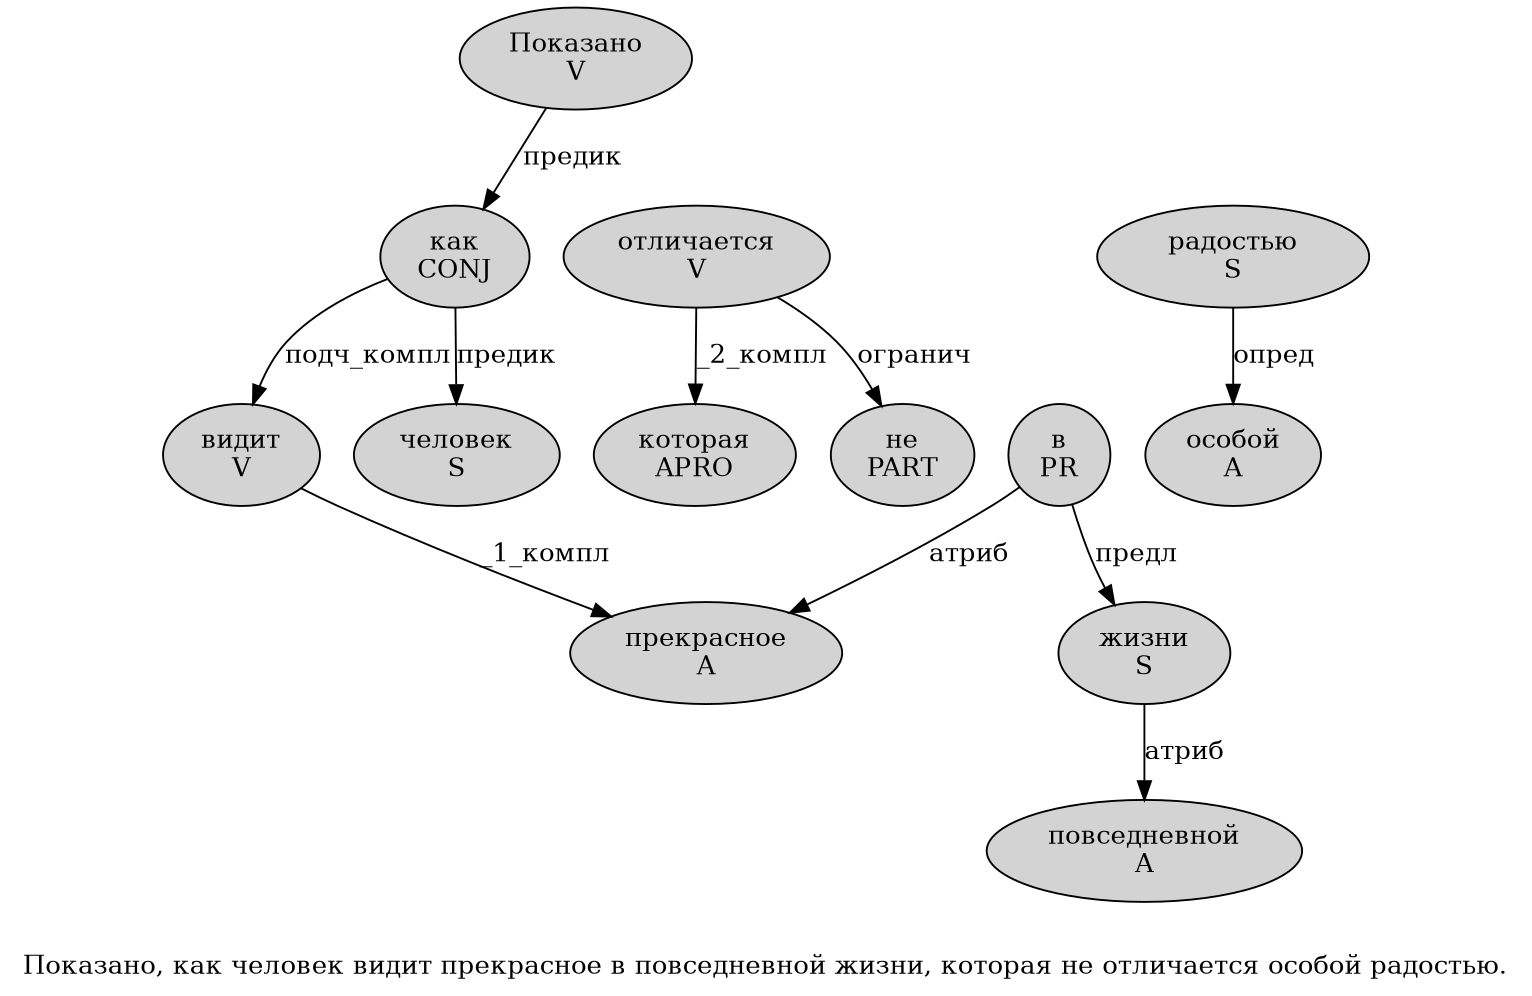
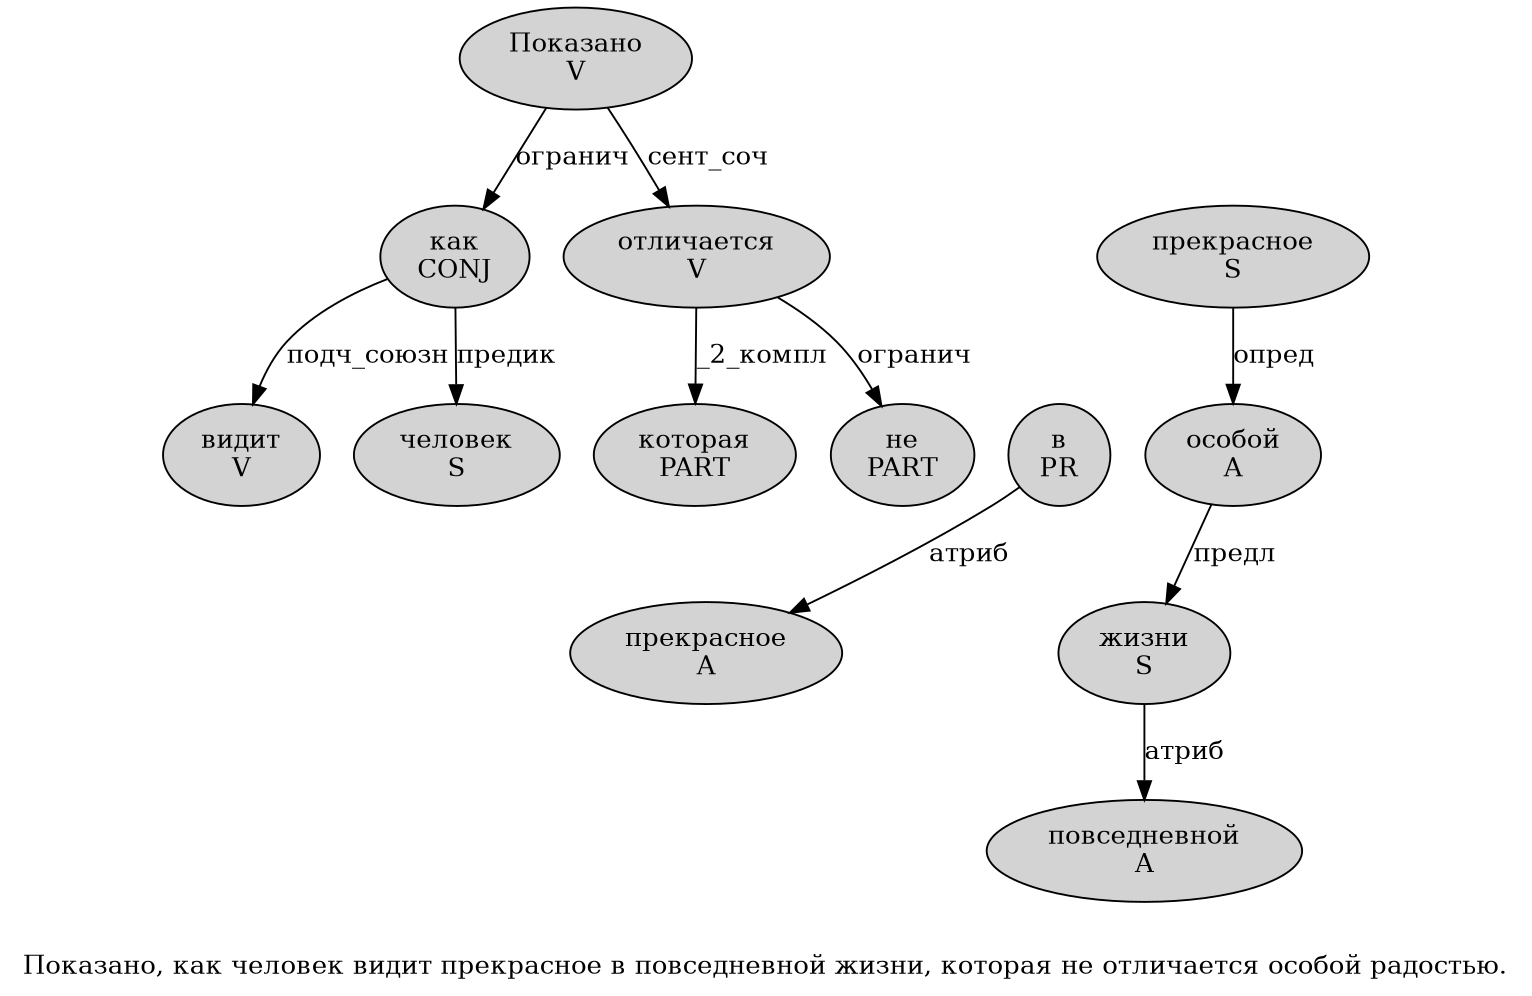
edge "Показано V" -> "отличается V": added, label "сент_соч"
edge "Показано V" -> "как CONJ": label "предик" -> "огранич"
node "радостью S": label "радостью S" -> "прекрасное S"
edge "как CONJ" -> "видит V": label "подч_компл" -> "подч_союзн"
node "которая APRO": label "которая APRO" -> "которая PART"
edge "в PR" -> "жизни S": now "особой A" -> "жизни S"
edge "видит V" -> "прекрасное A": removed, label "_1_компл"
